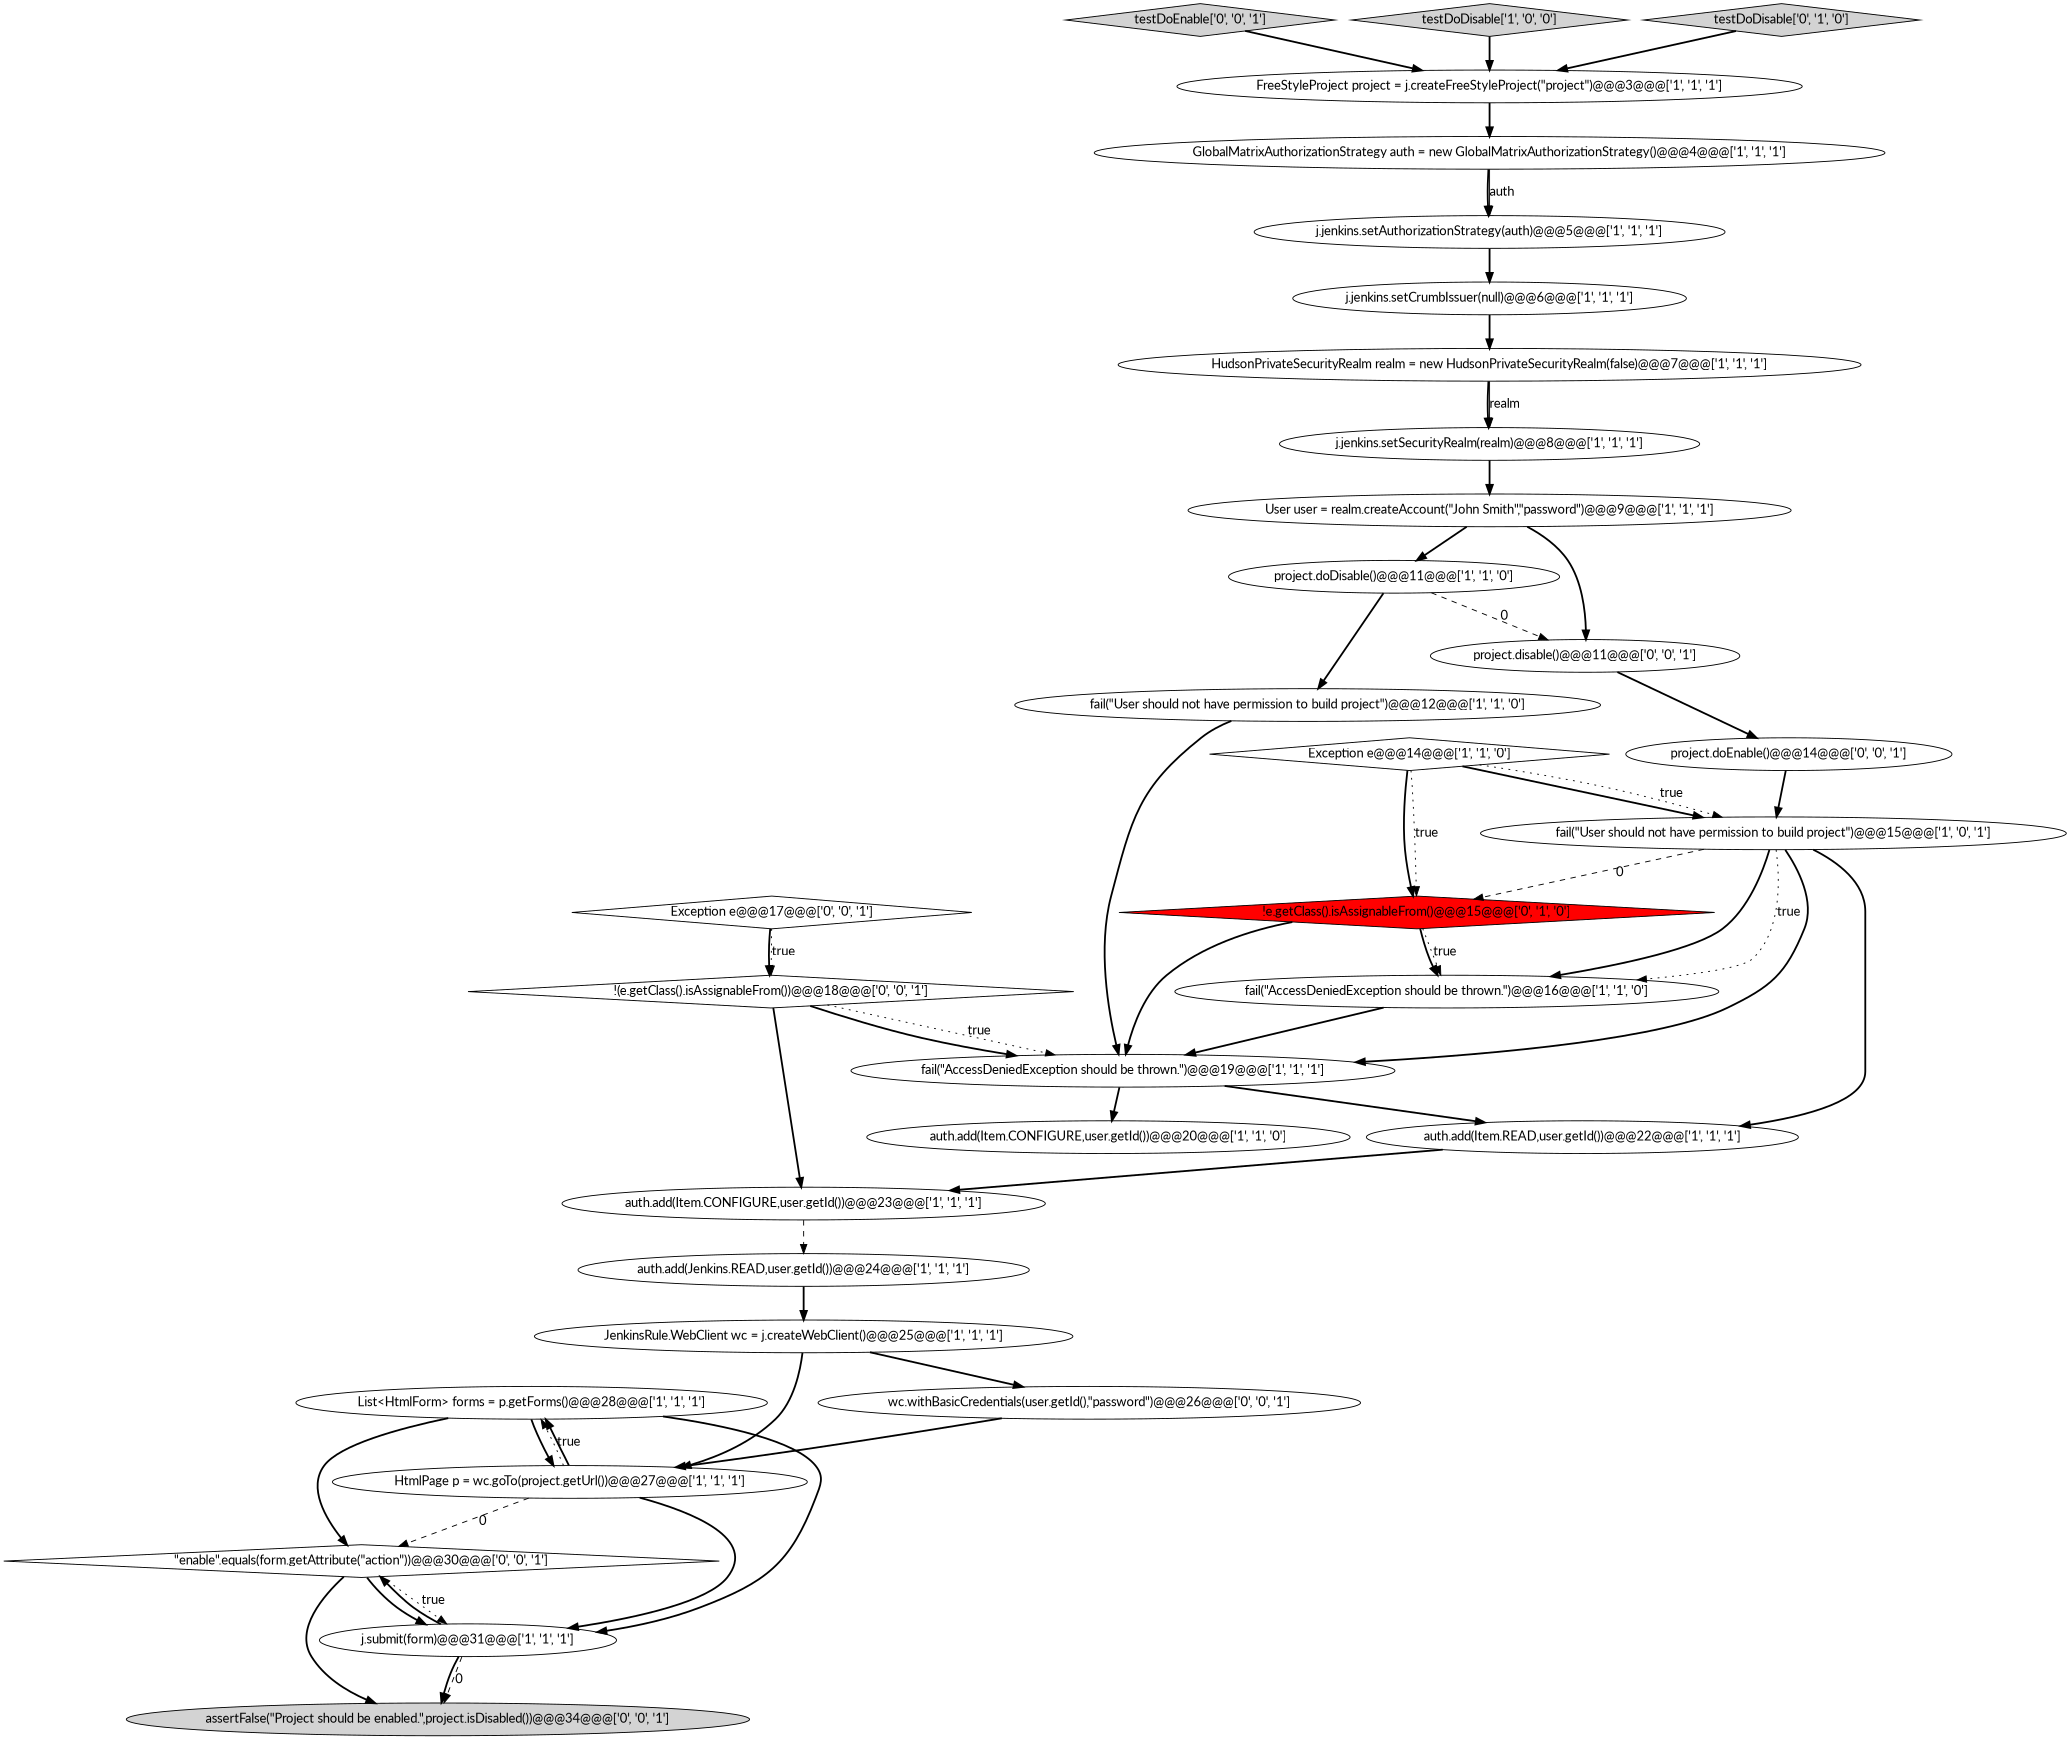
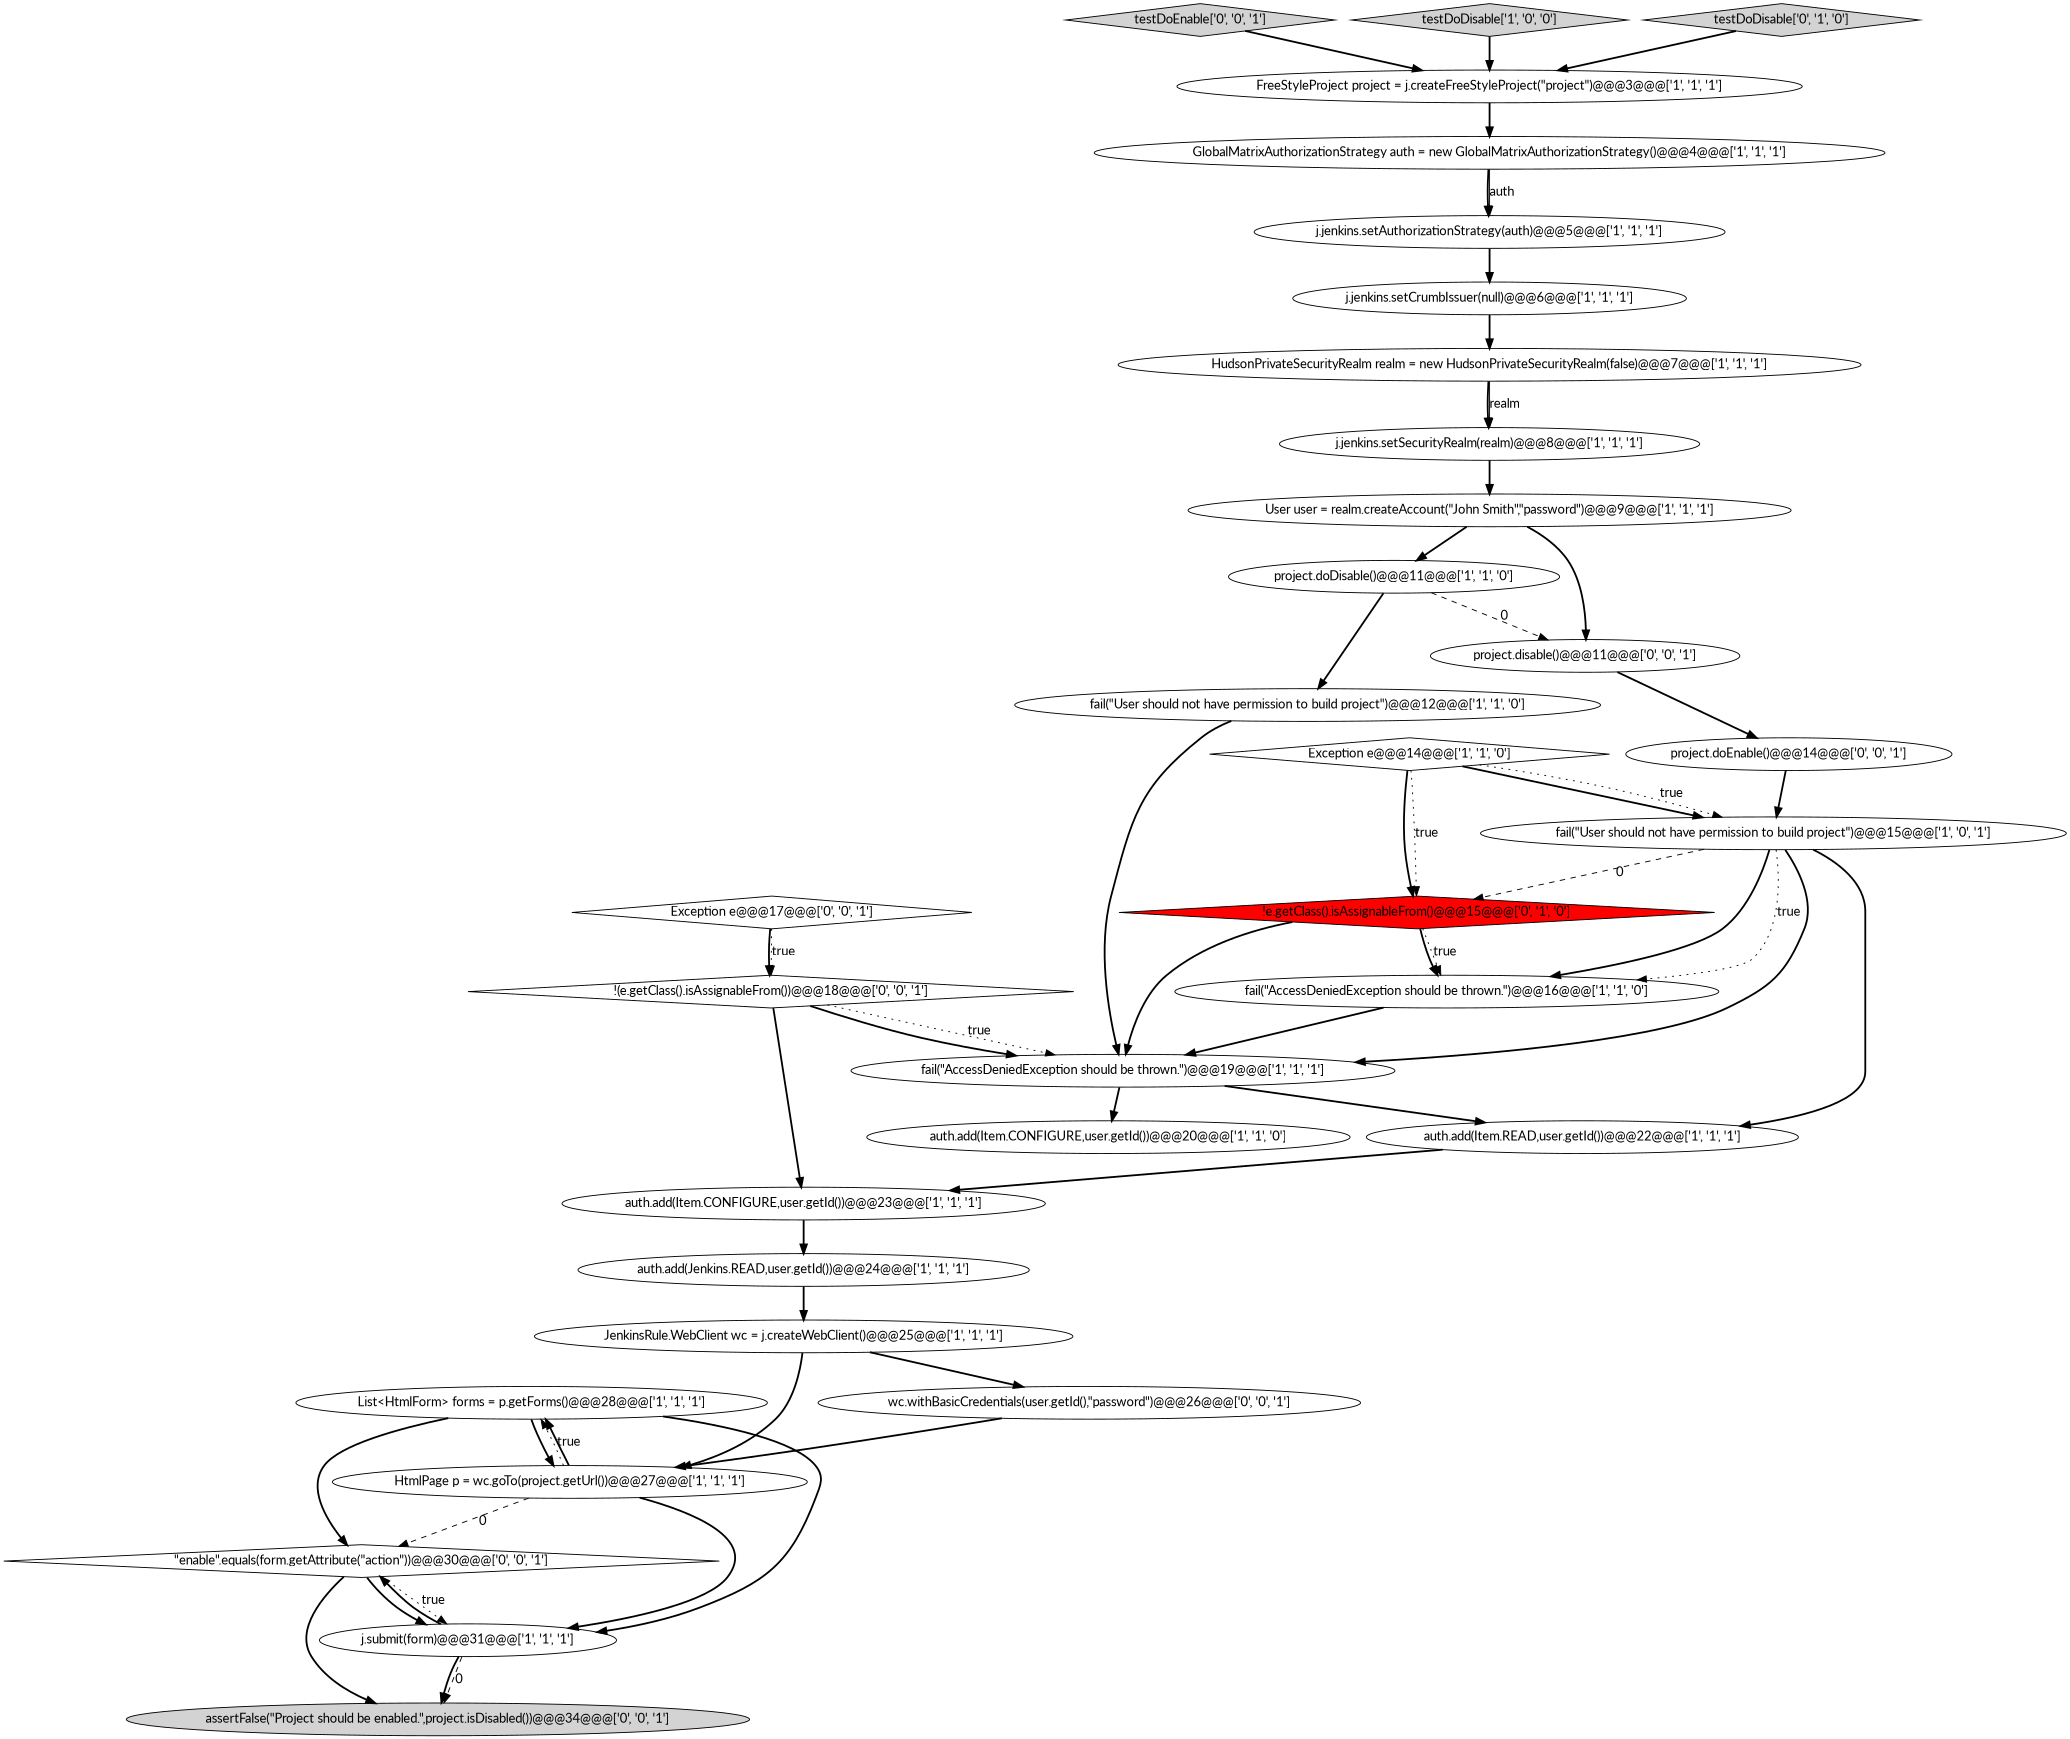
edge "auth.add(Item.CONFIGURE,user.getId())@@@23@@@['1', '1', '1']" -> "auth.add(Jenkins.READ,user.getId())@@@24@@@['1', '1', '1']": style dashed -> bold
